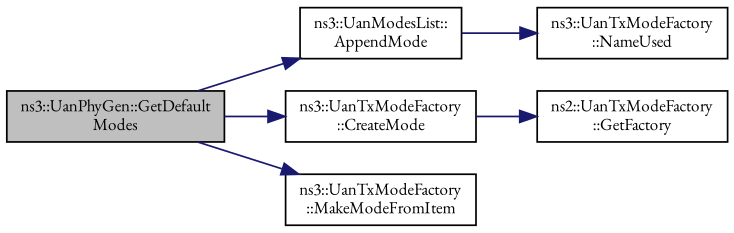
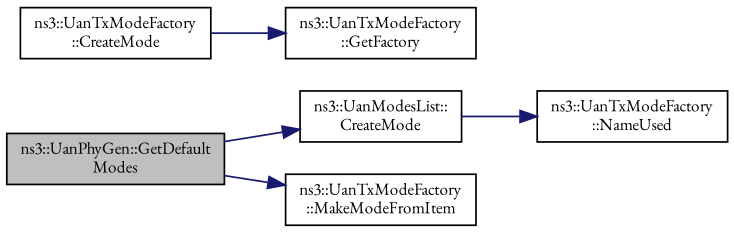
node "ns3::UanModesList:: AppendMode": label "ns3::UanModesList:: AppendMode" -> "ns3::UanModesList:: CreateMode"
edge "ns3::UanPhyGen::GetDefault Modes" -> "ns3::UanTxModeFactory ::CreateMode": removed
node "ns2::UanTxModeFactory ::GetFactory": label "ns2::UanTxModeFactory ::GetFactory" -> "ns3::UanTxModeFactory ::GetFactory"
